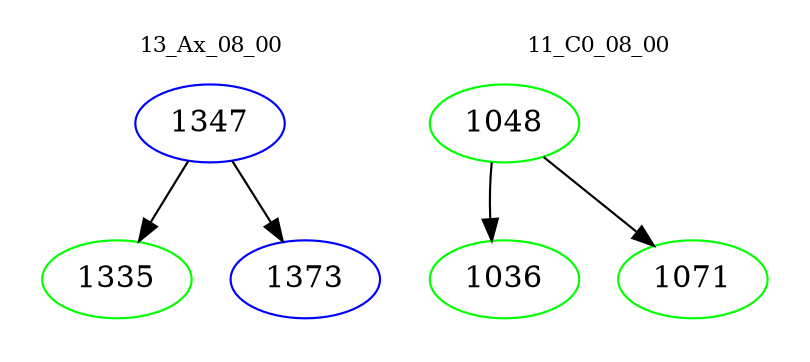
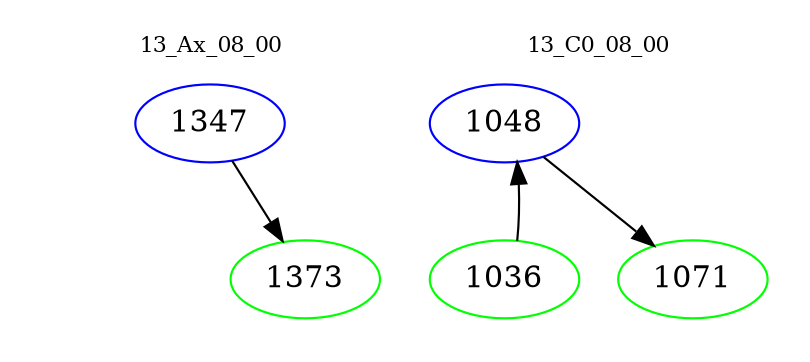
cluster "11_C0_08_00": label "11_C0_08_00" -> "13_C0_08_00"
node "1048": color green -> blue
edge "1048" -> "1036": reversed
node "1335": removed
node "1373": color blue -> green
